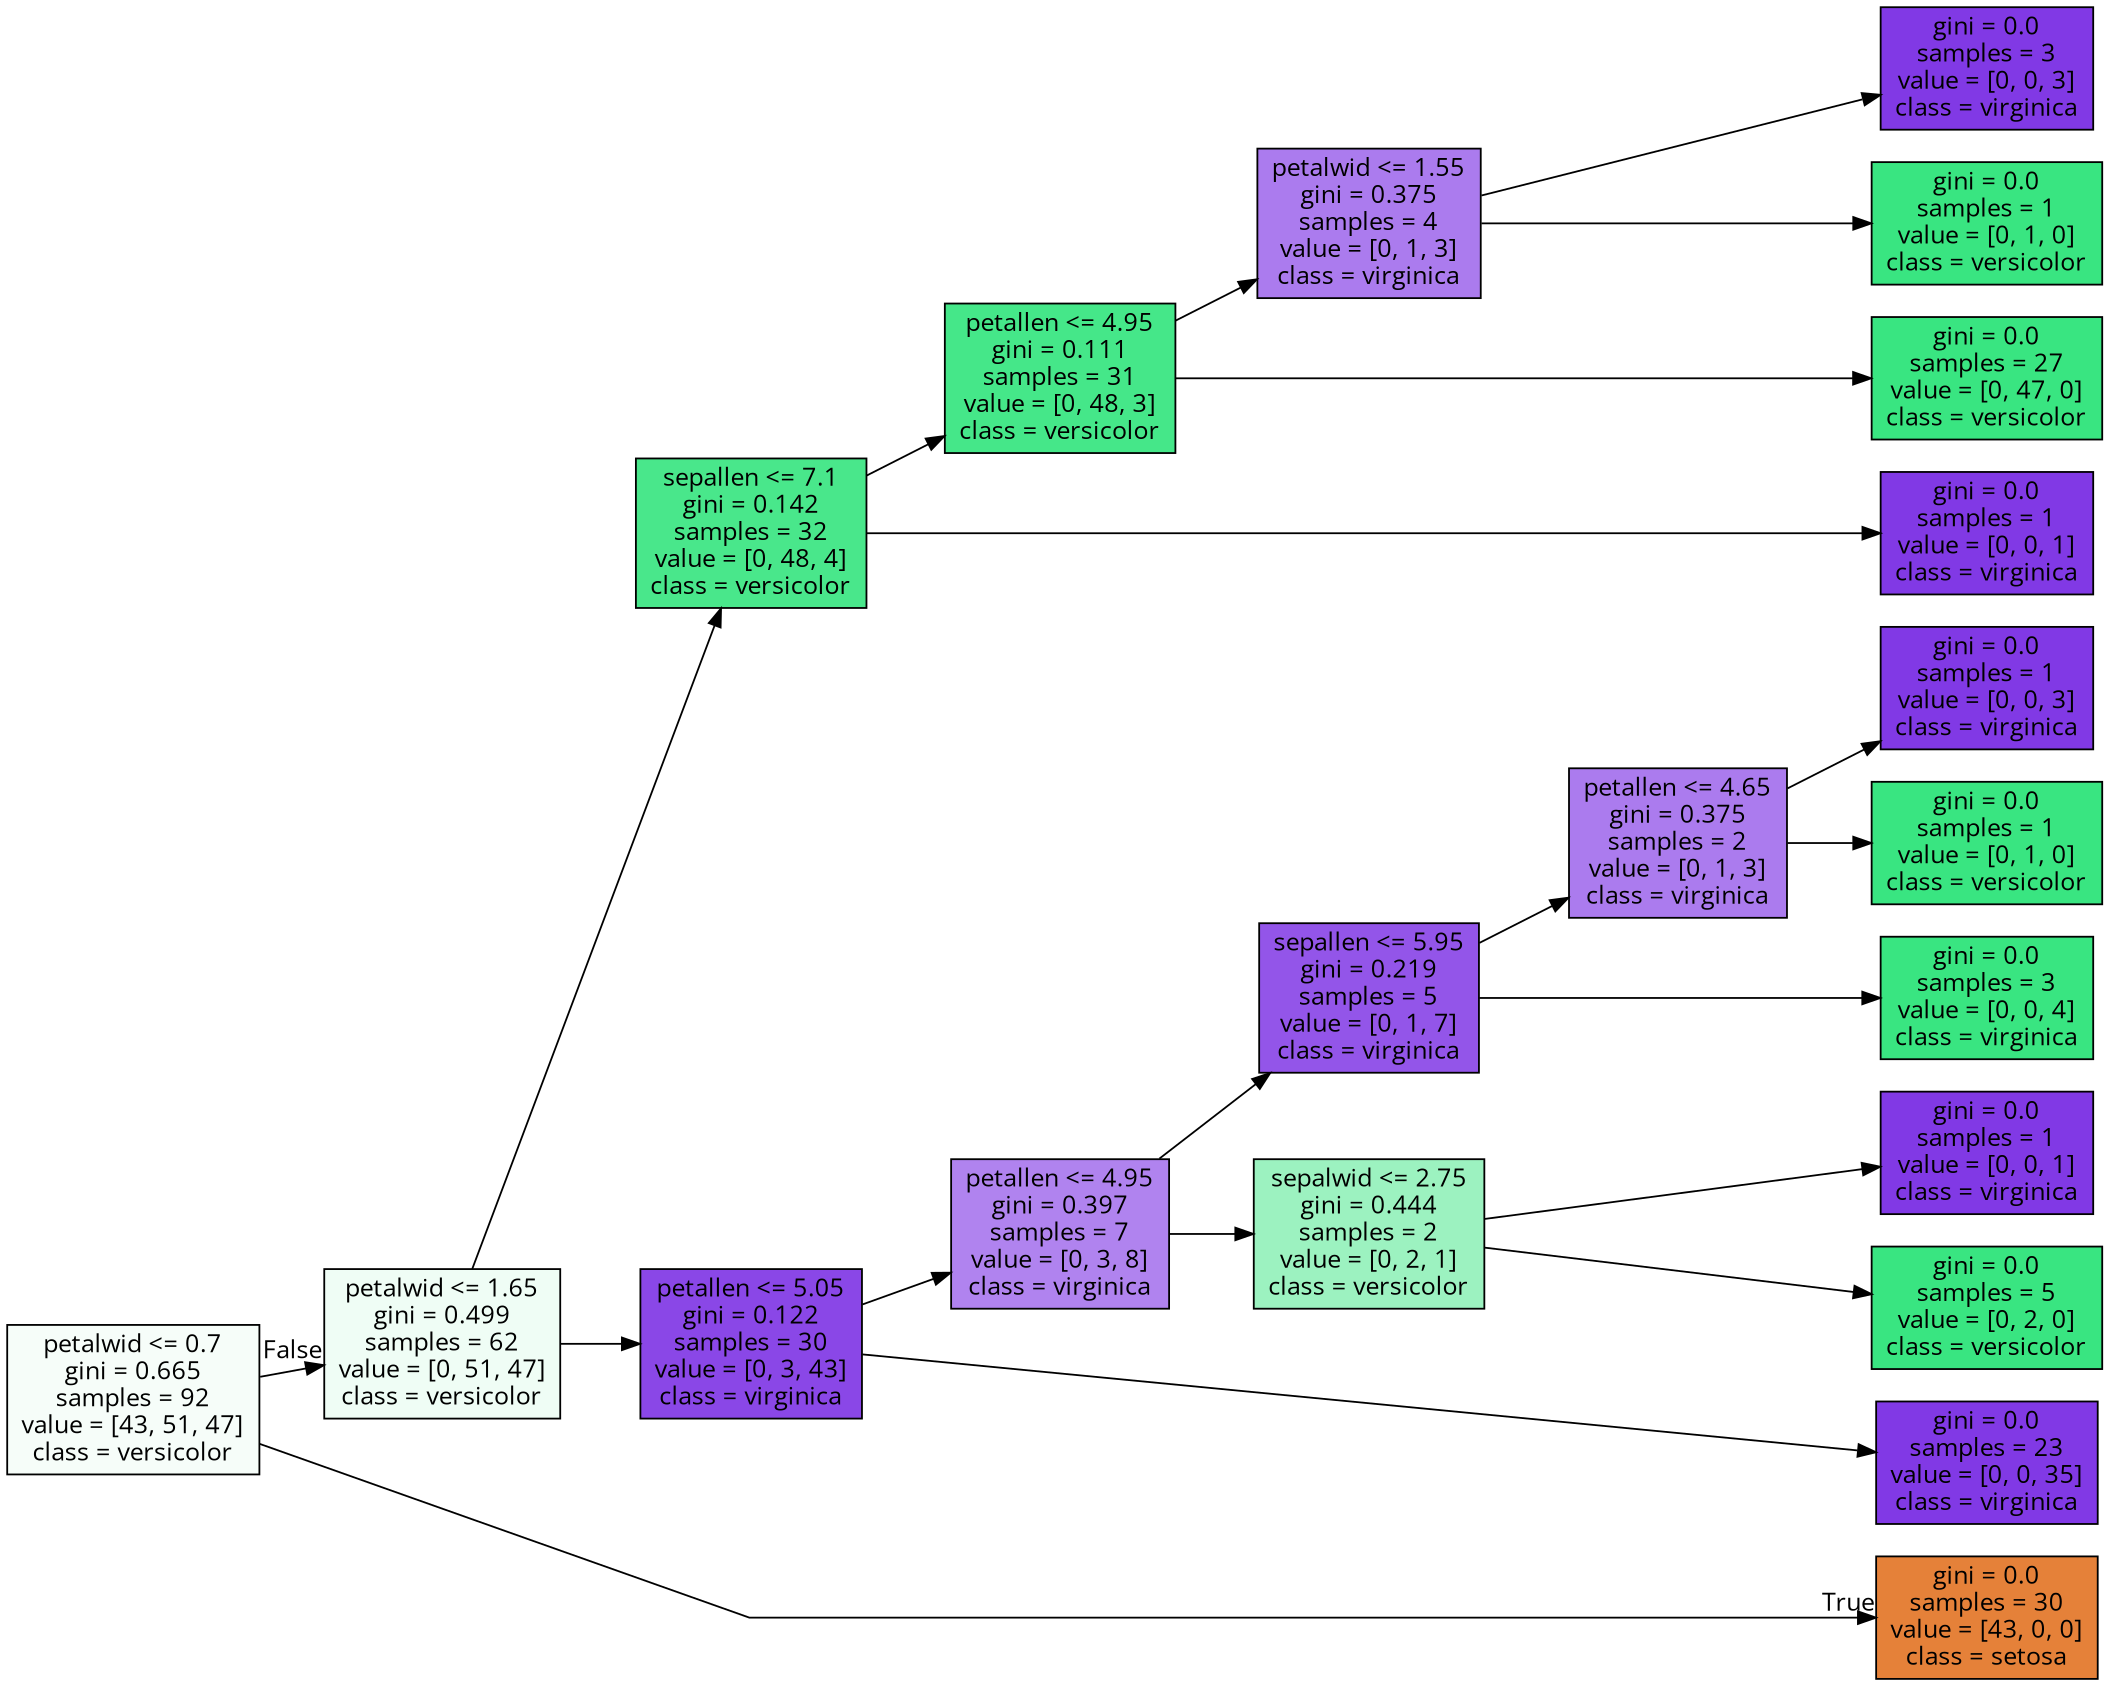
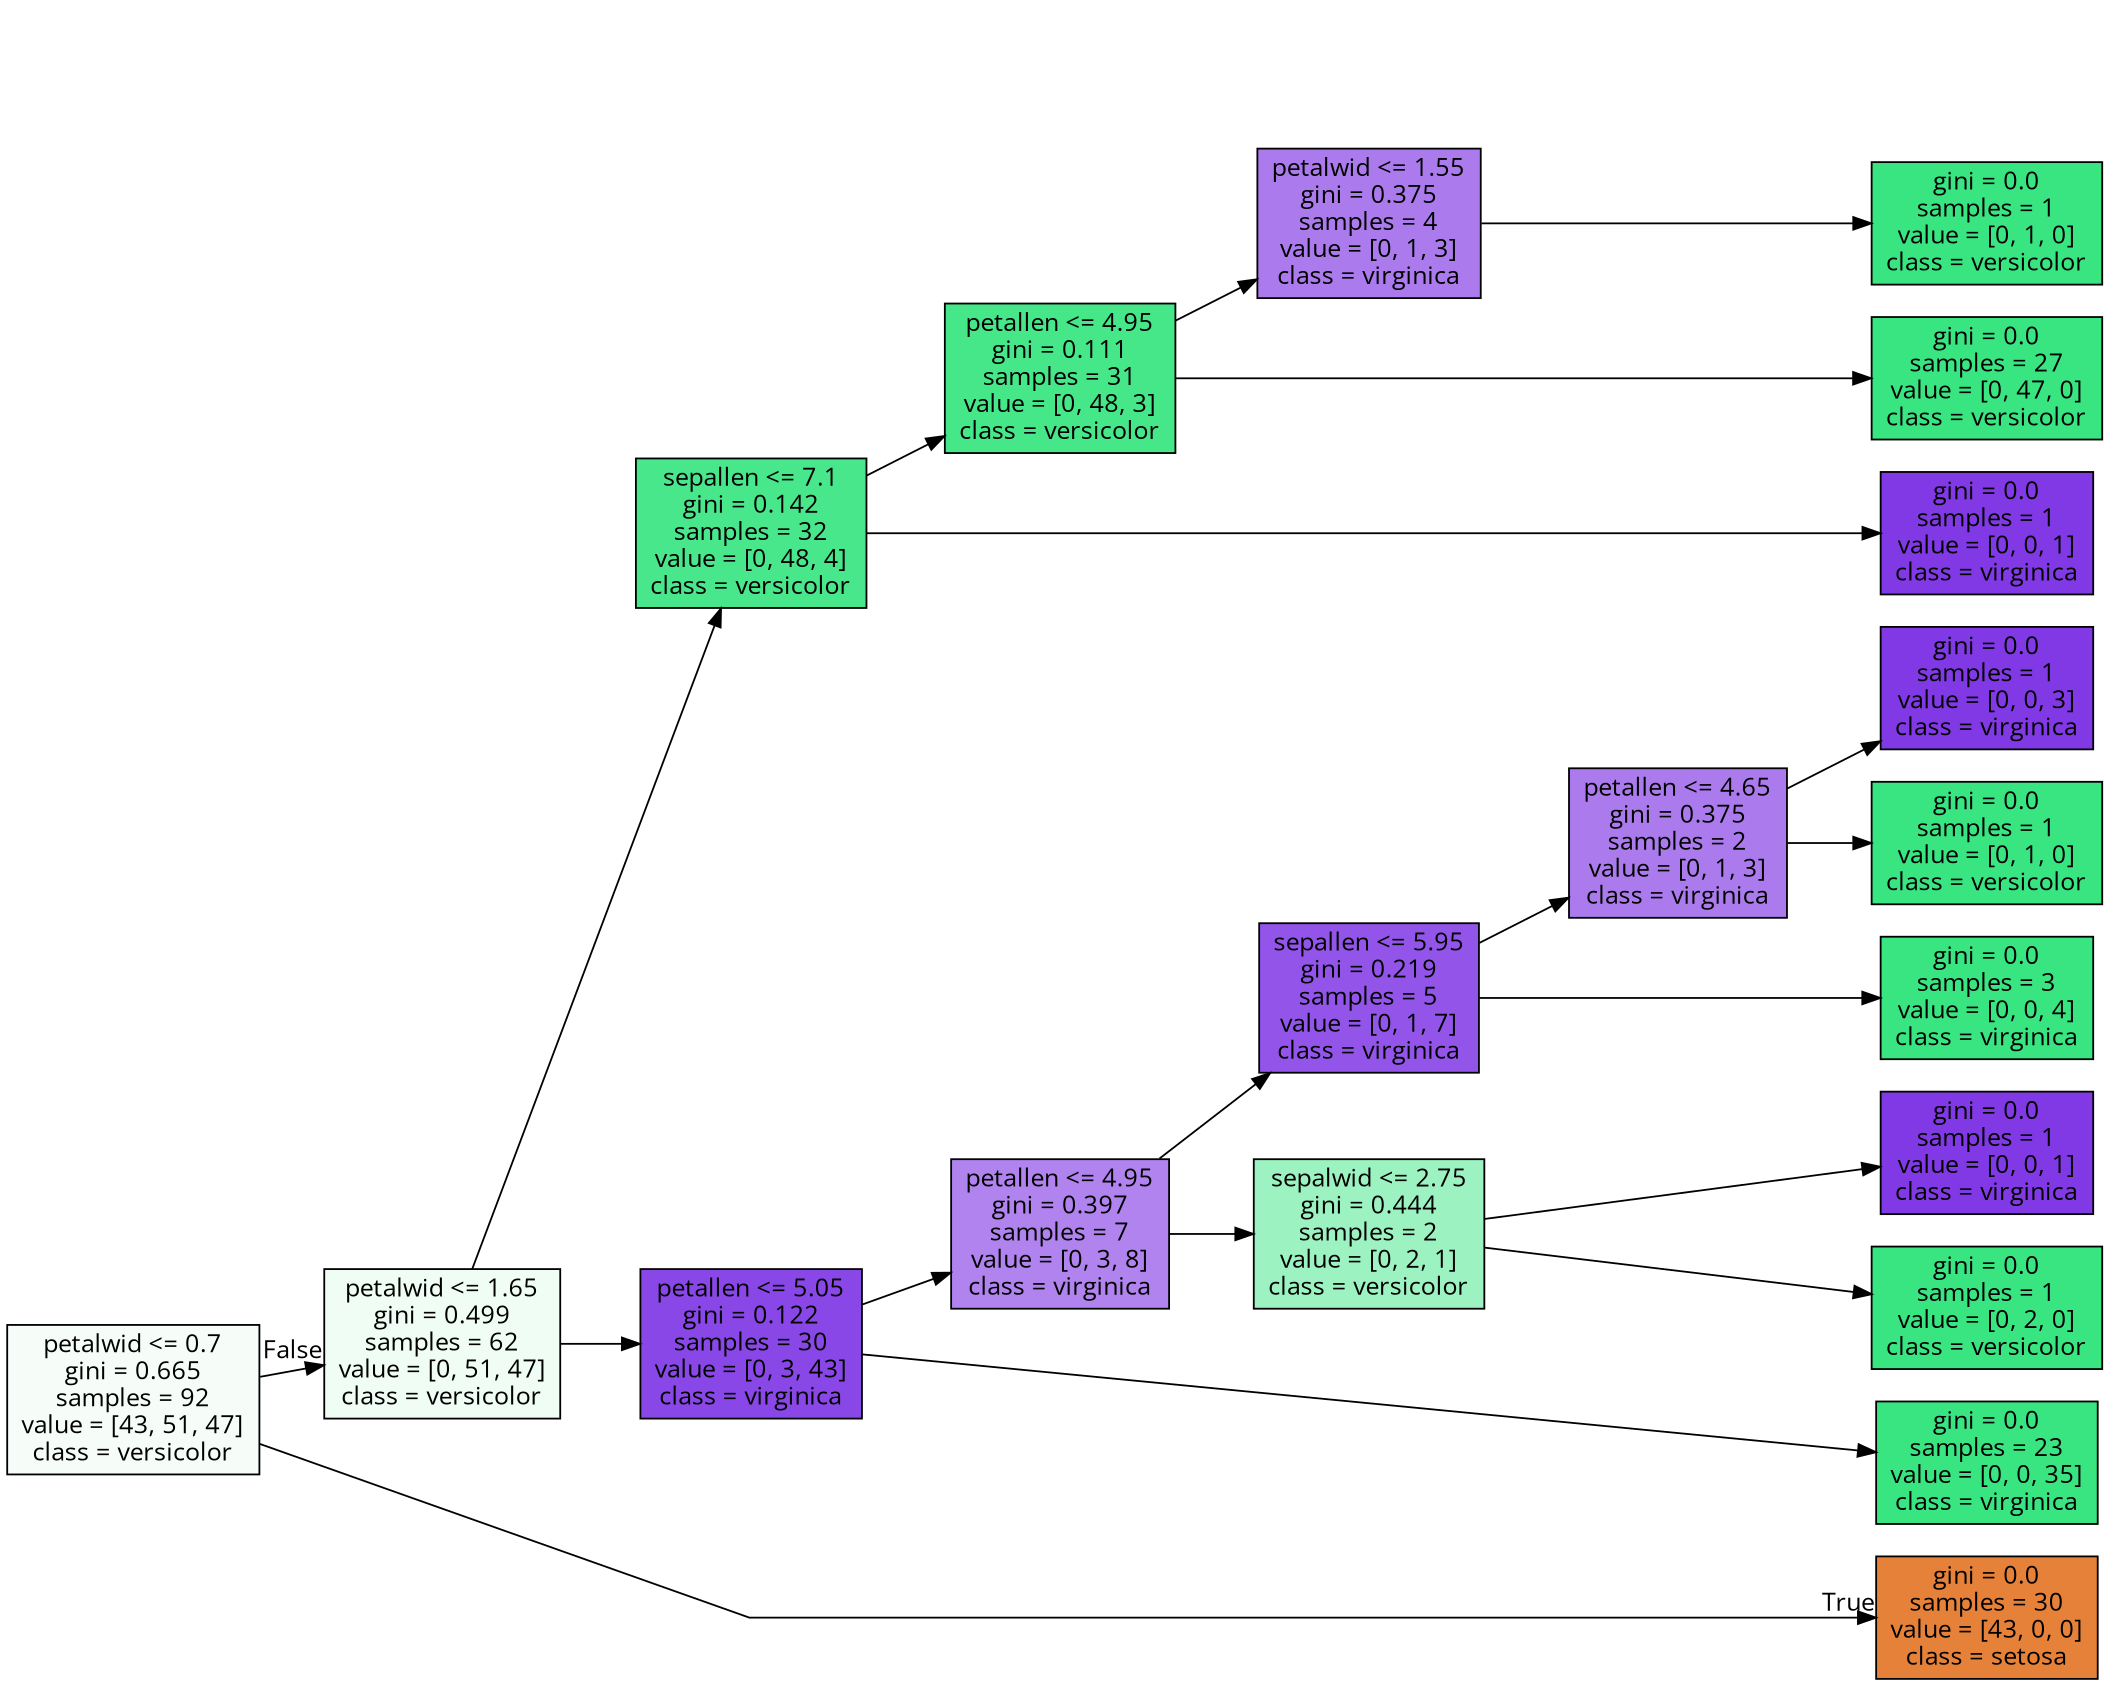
node "gini = 0.0 samples = 3 value = [0, 0, 3] class = virginica": removed
node "gini = 0.0 samples = 5 value = [0, 2, 0] class = versicolor": label "gini = 0.0 samples = 5 value = [0, 2, 0] class = versicolor" -> "gini = 0.0 samples = 1 value = [0, 2, 0] class = versicolor"
node "gini = 0.0 samples = 23 value = [0, 0, 35] class = virginica": fillcolor #8139e5ff -> #39e581ff
